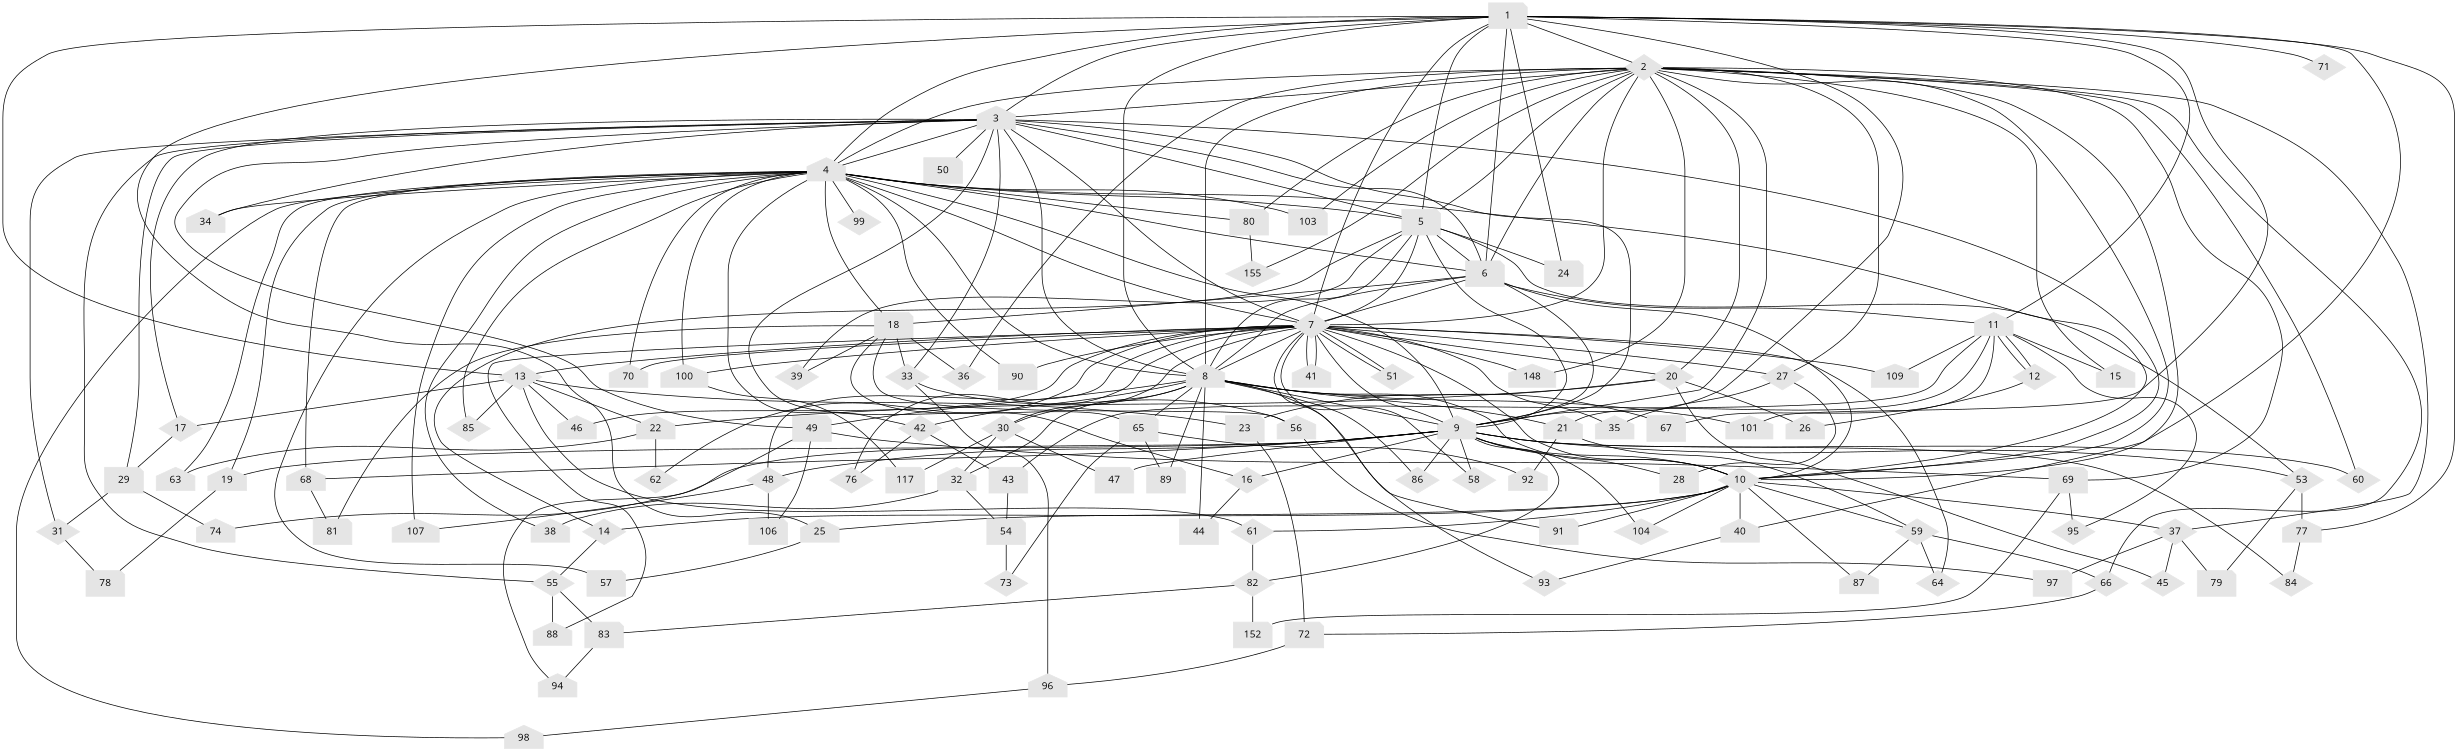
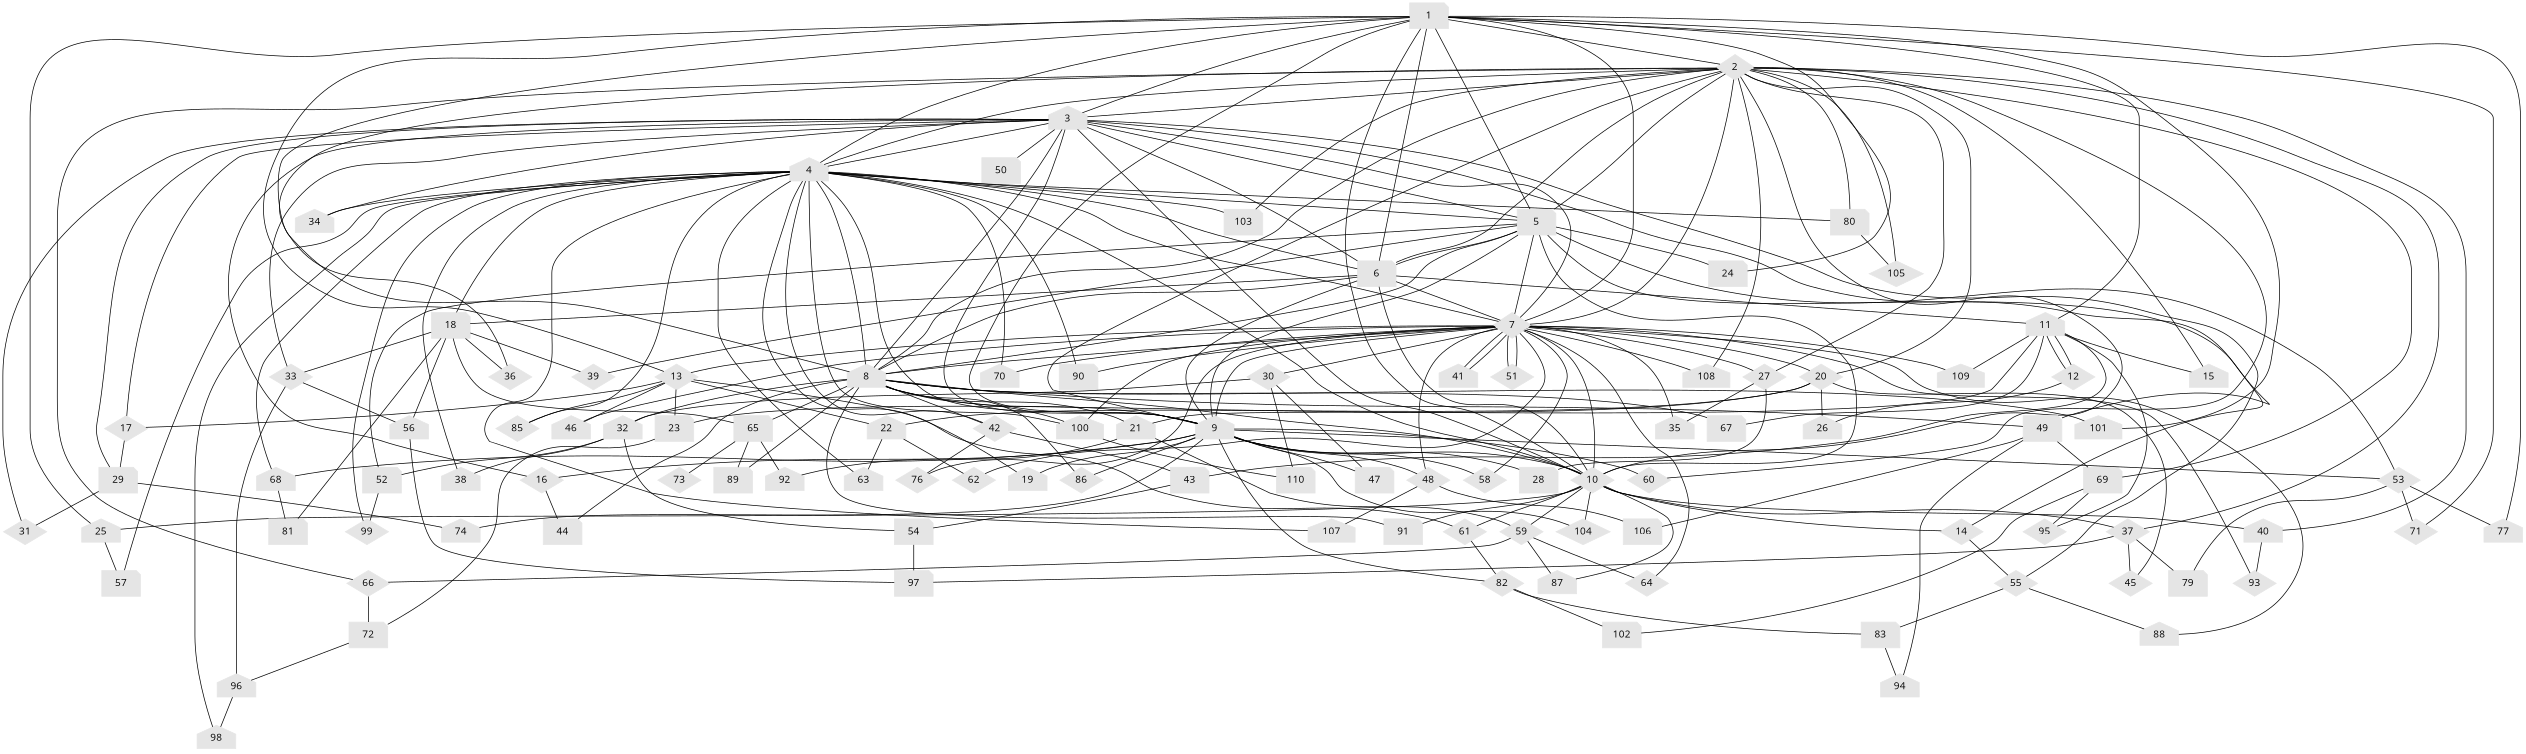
node "155": label "155" -> "105"
edge "5" -- "10": added
node "148": label "148" -> "108"
edge "8" -- "30": now "8" -- "100"
node "52": added
node "117": label "117" -> "110"
edge "53" -- "71": added
edge "54" -- "73": now "54" -- "97"
node "78": removed
node "84": removed
node "152": label "152" -> "102"
